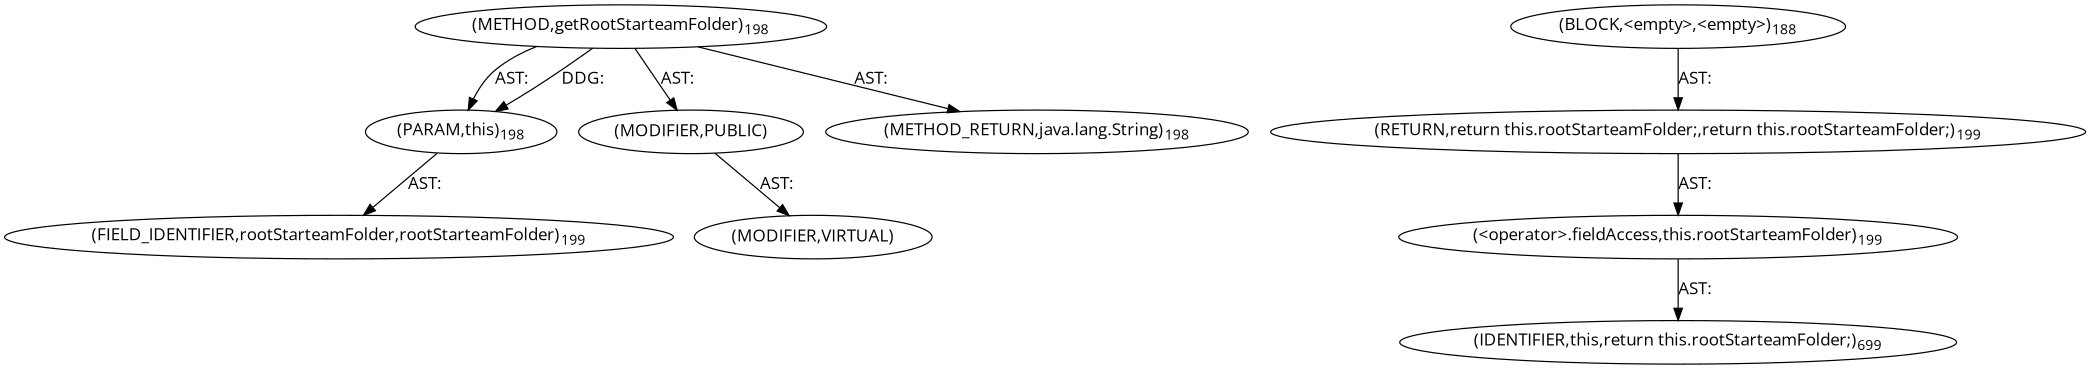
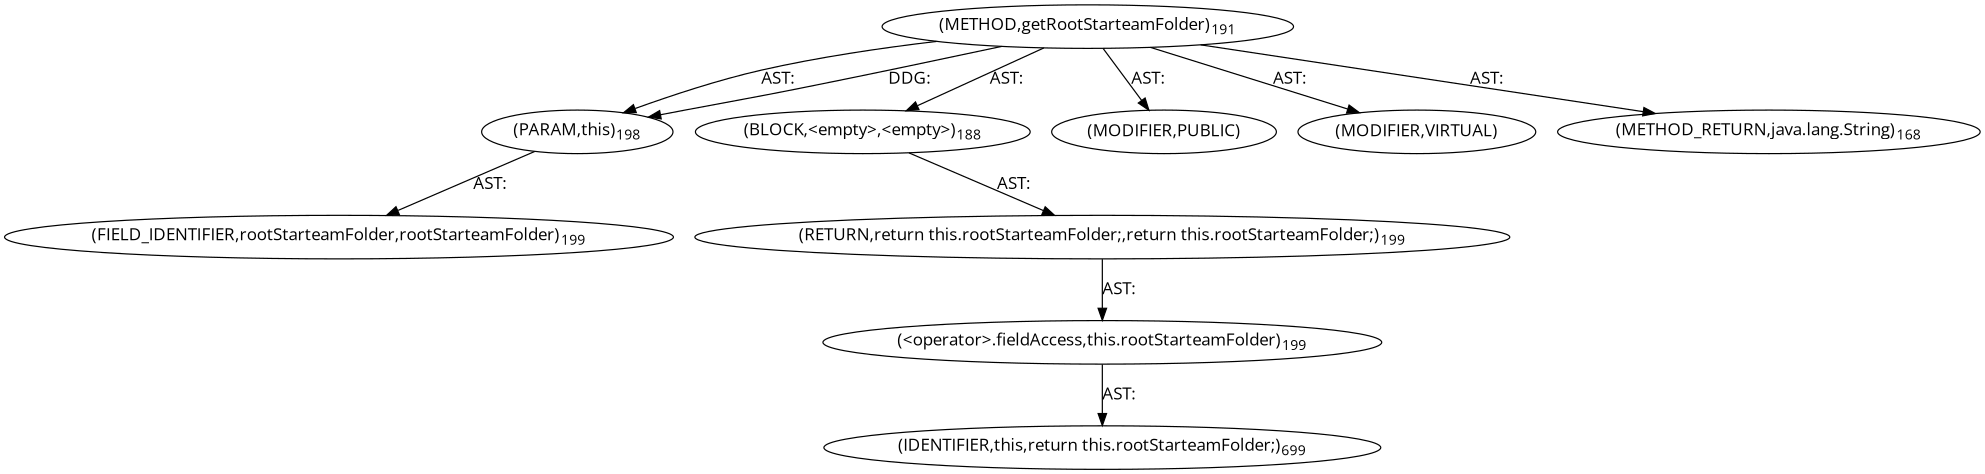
node "(METHOD,getRootStarteamFolder)": text "198" -> "191"
edge "(METHOD,getRootStarteamFolder)" -> "(BLOCK,<empty>,<empty>)": added, label "AST:"
node "(METHOD_RETURN,java.lang.String)": text "198" -> "168"
edge "(MODIFIER,PUBLIC)" -> "(MODIFIER,VIRTUAL)": now "(METHOD,getRootStarteamFolder)" -> "(MODIFIER,VIRTUAL)"
